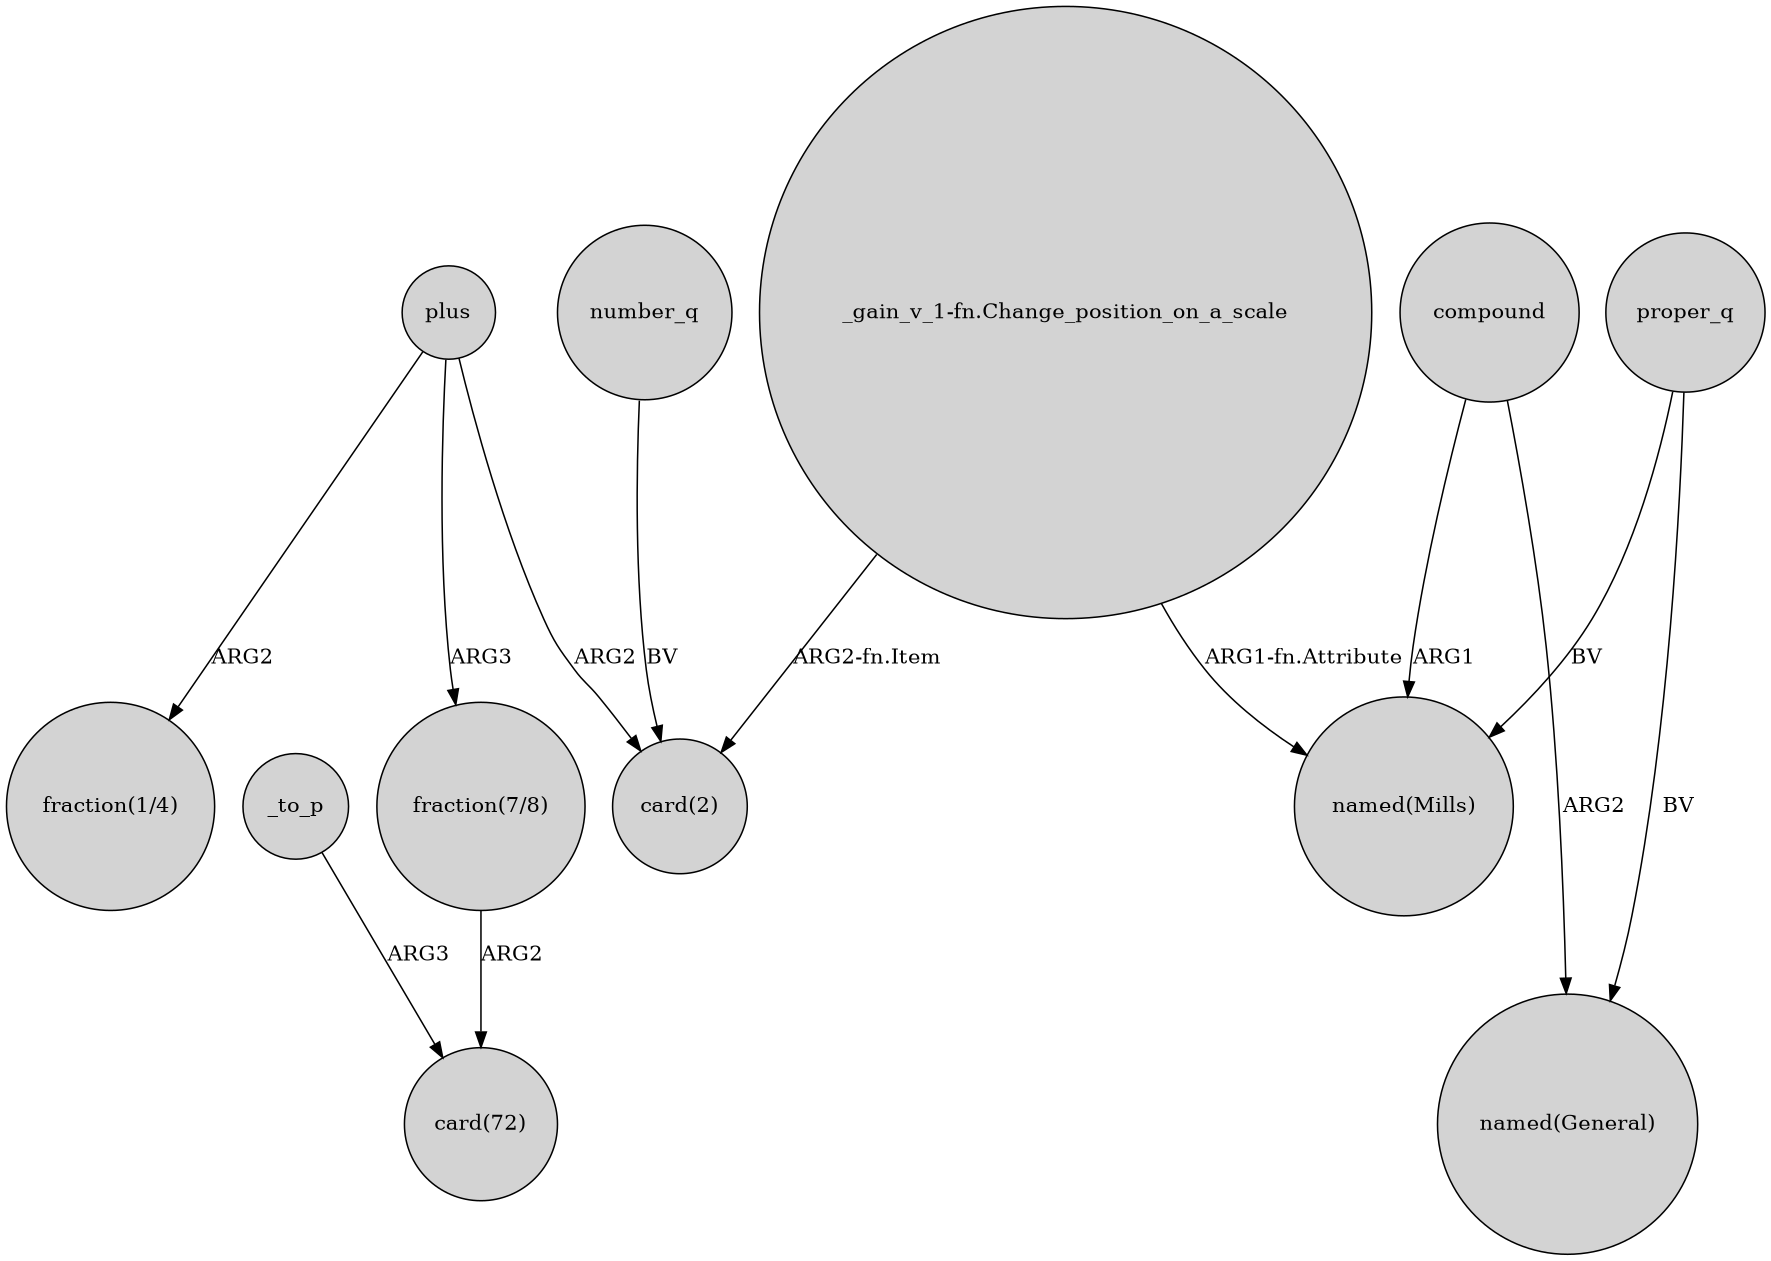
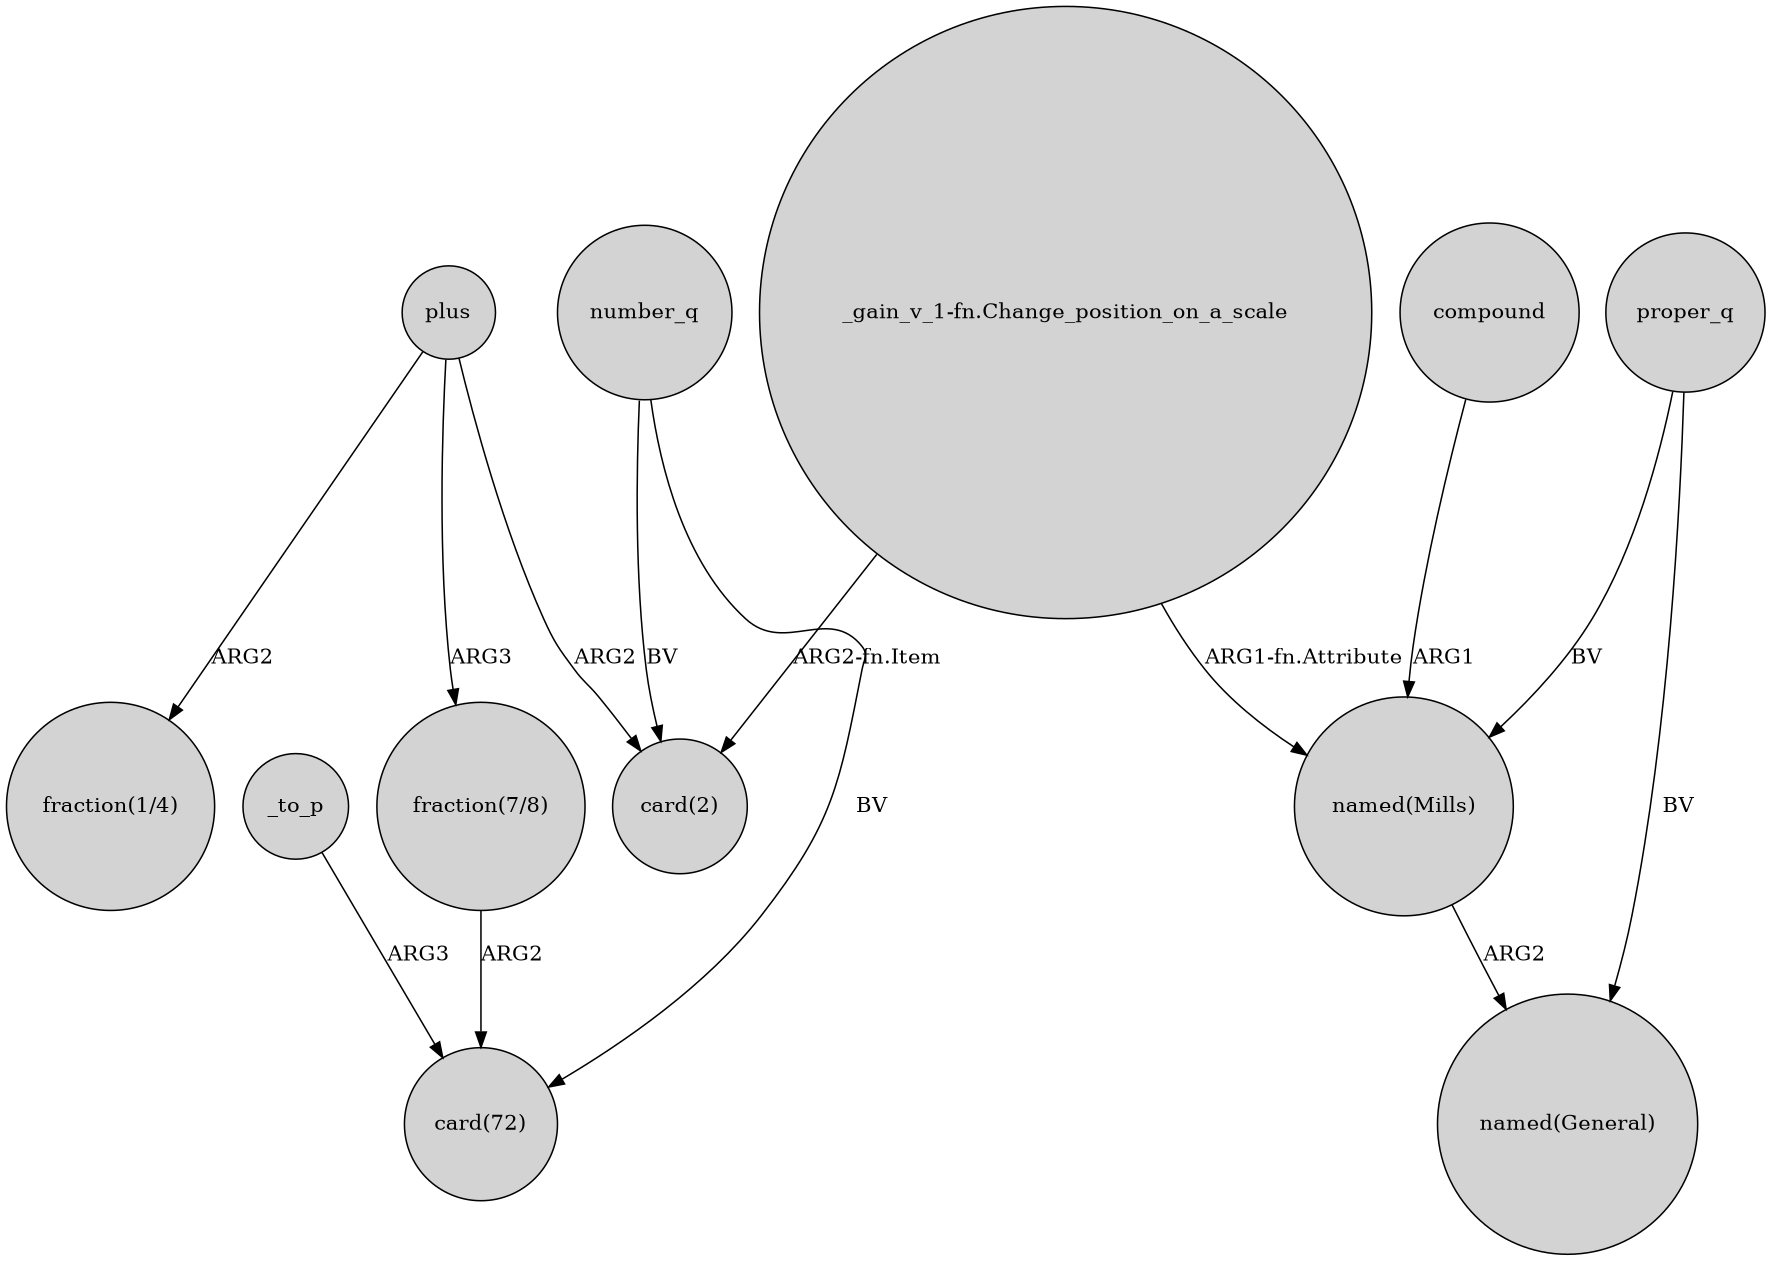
edge "compound" -> "named(General)": now "named(Mills)" -> "named(General)"
edge "number_q" -> "card(72)": added, label "BV"
